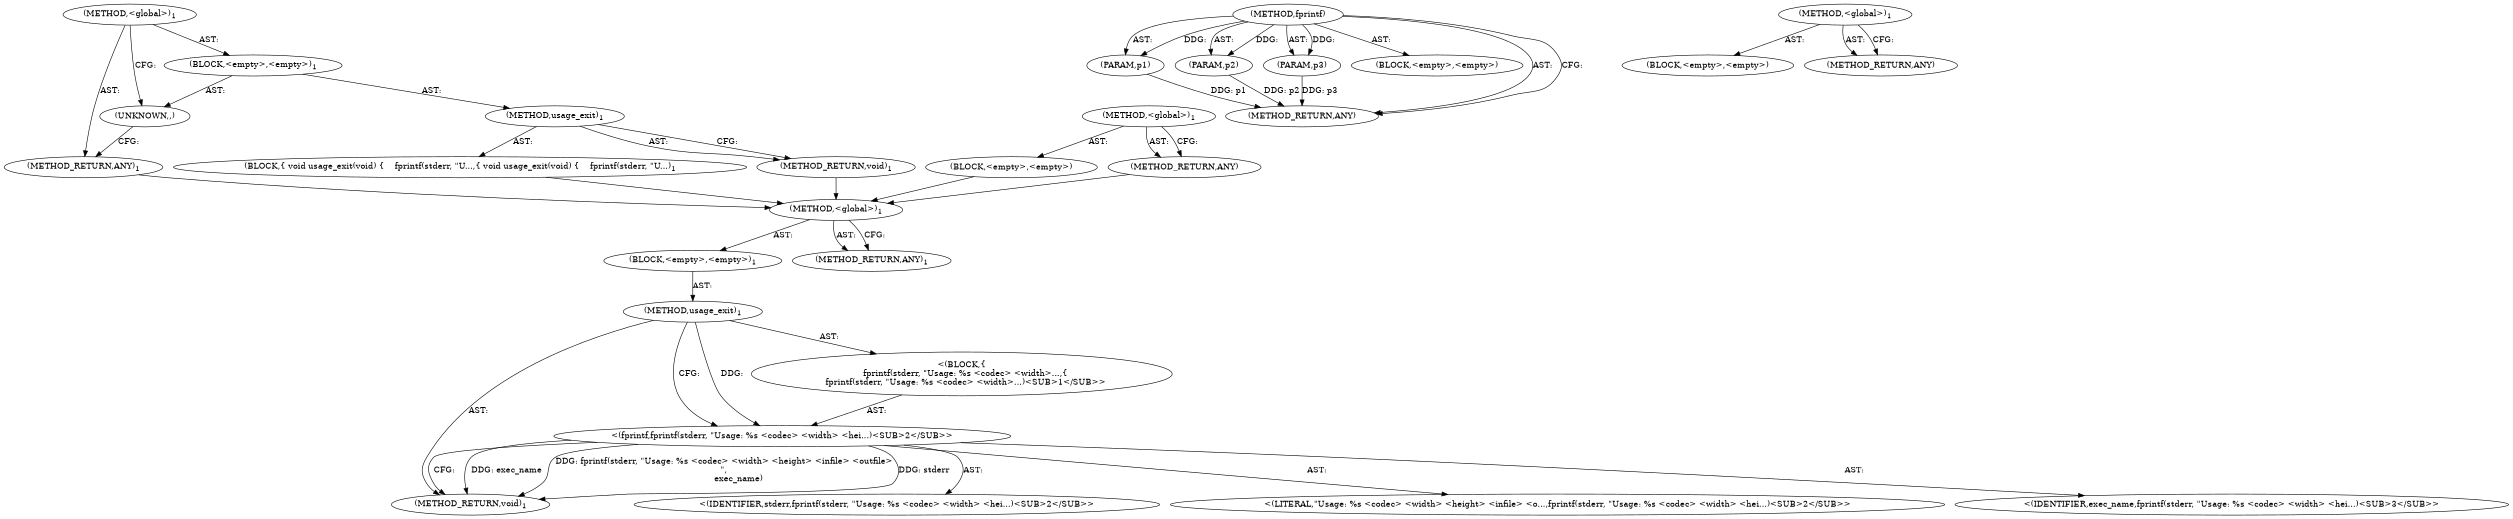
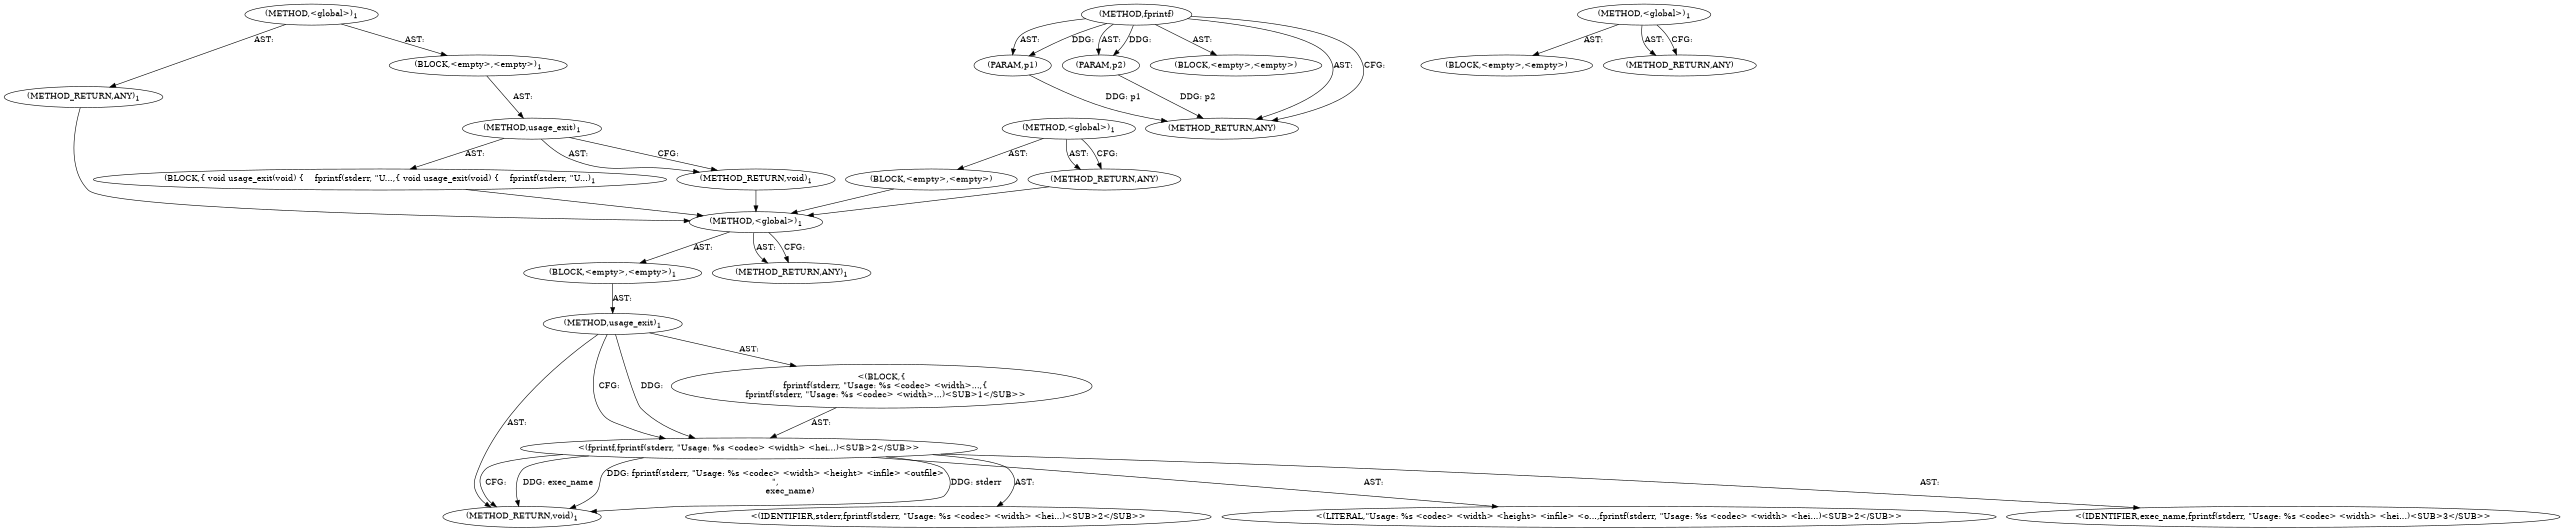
node "(PARAM,p3)": removed
node "(UNKNOWN,,)": removed
